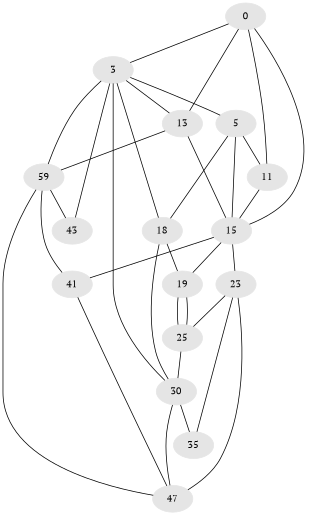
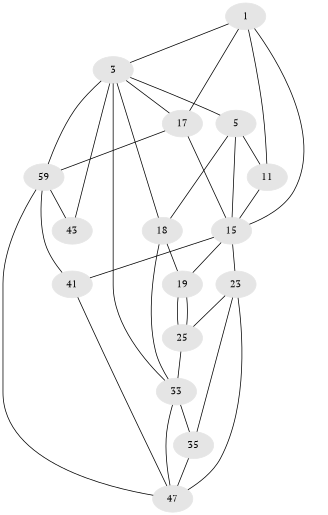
node "0": label "0" -> "1"
node "13": label "13" -> "17"
node "30": label "30" -> "33"
edge "35" -- "47": added
